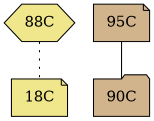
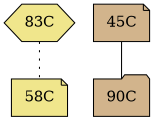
node "88C": label "88C" -> "83C"
node "95C": label "95C" -> "45C"
node "18C": label "18C" -> "58C"
